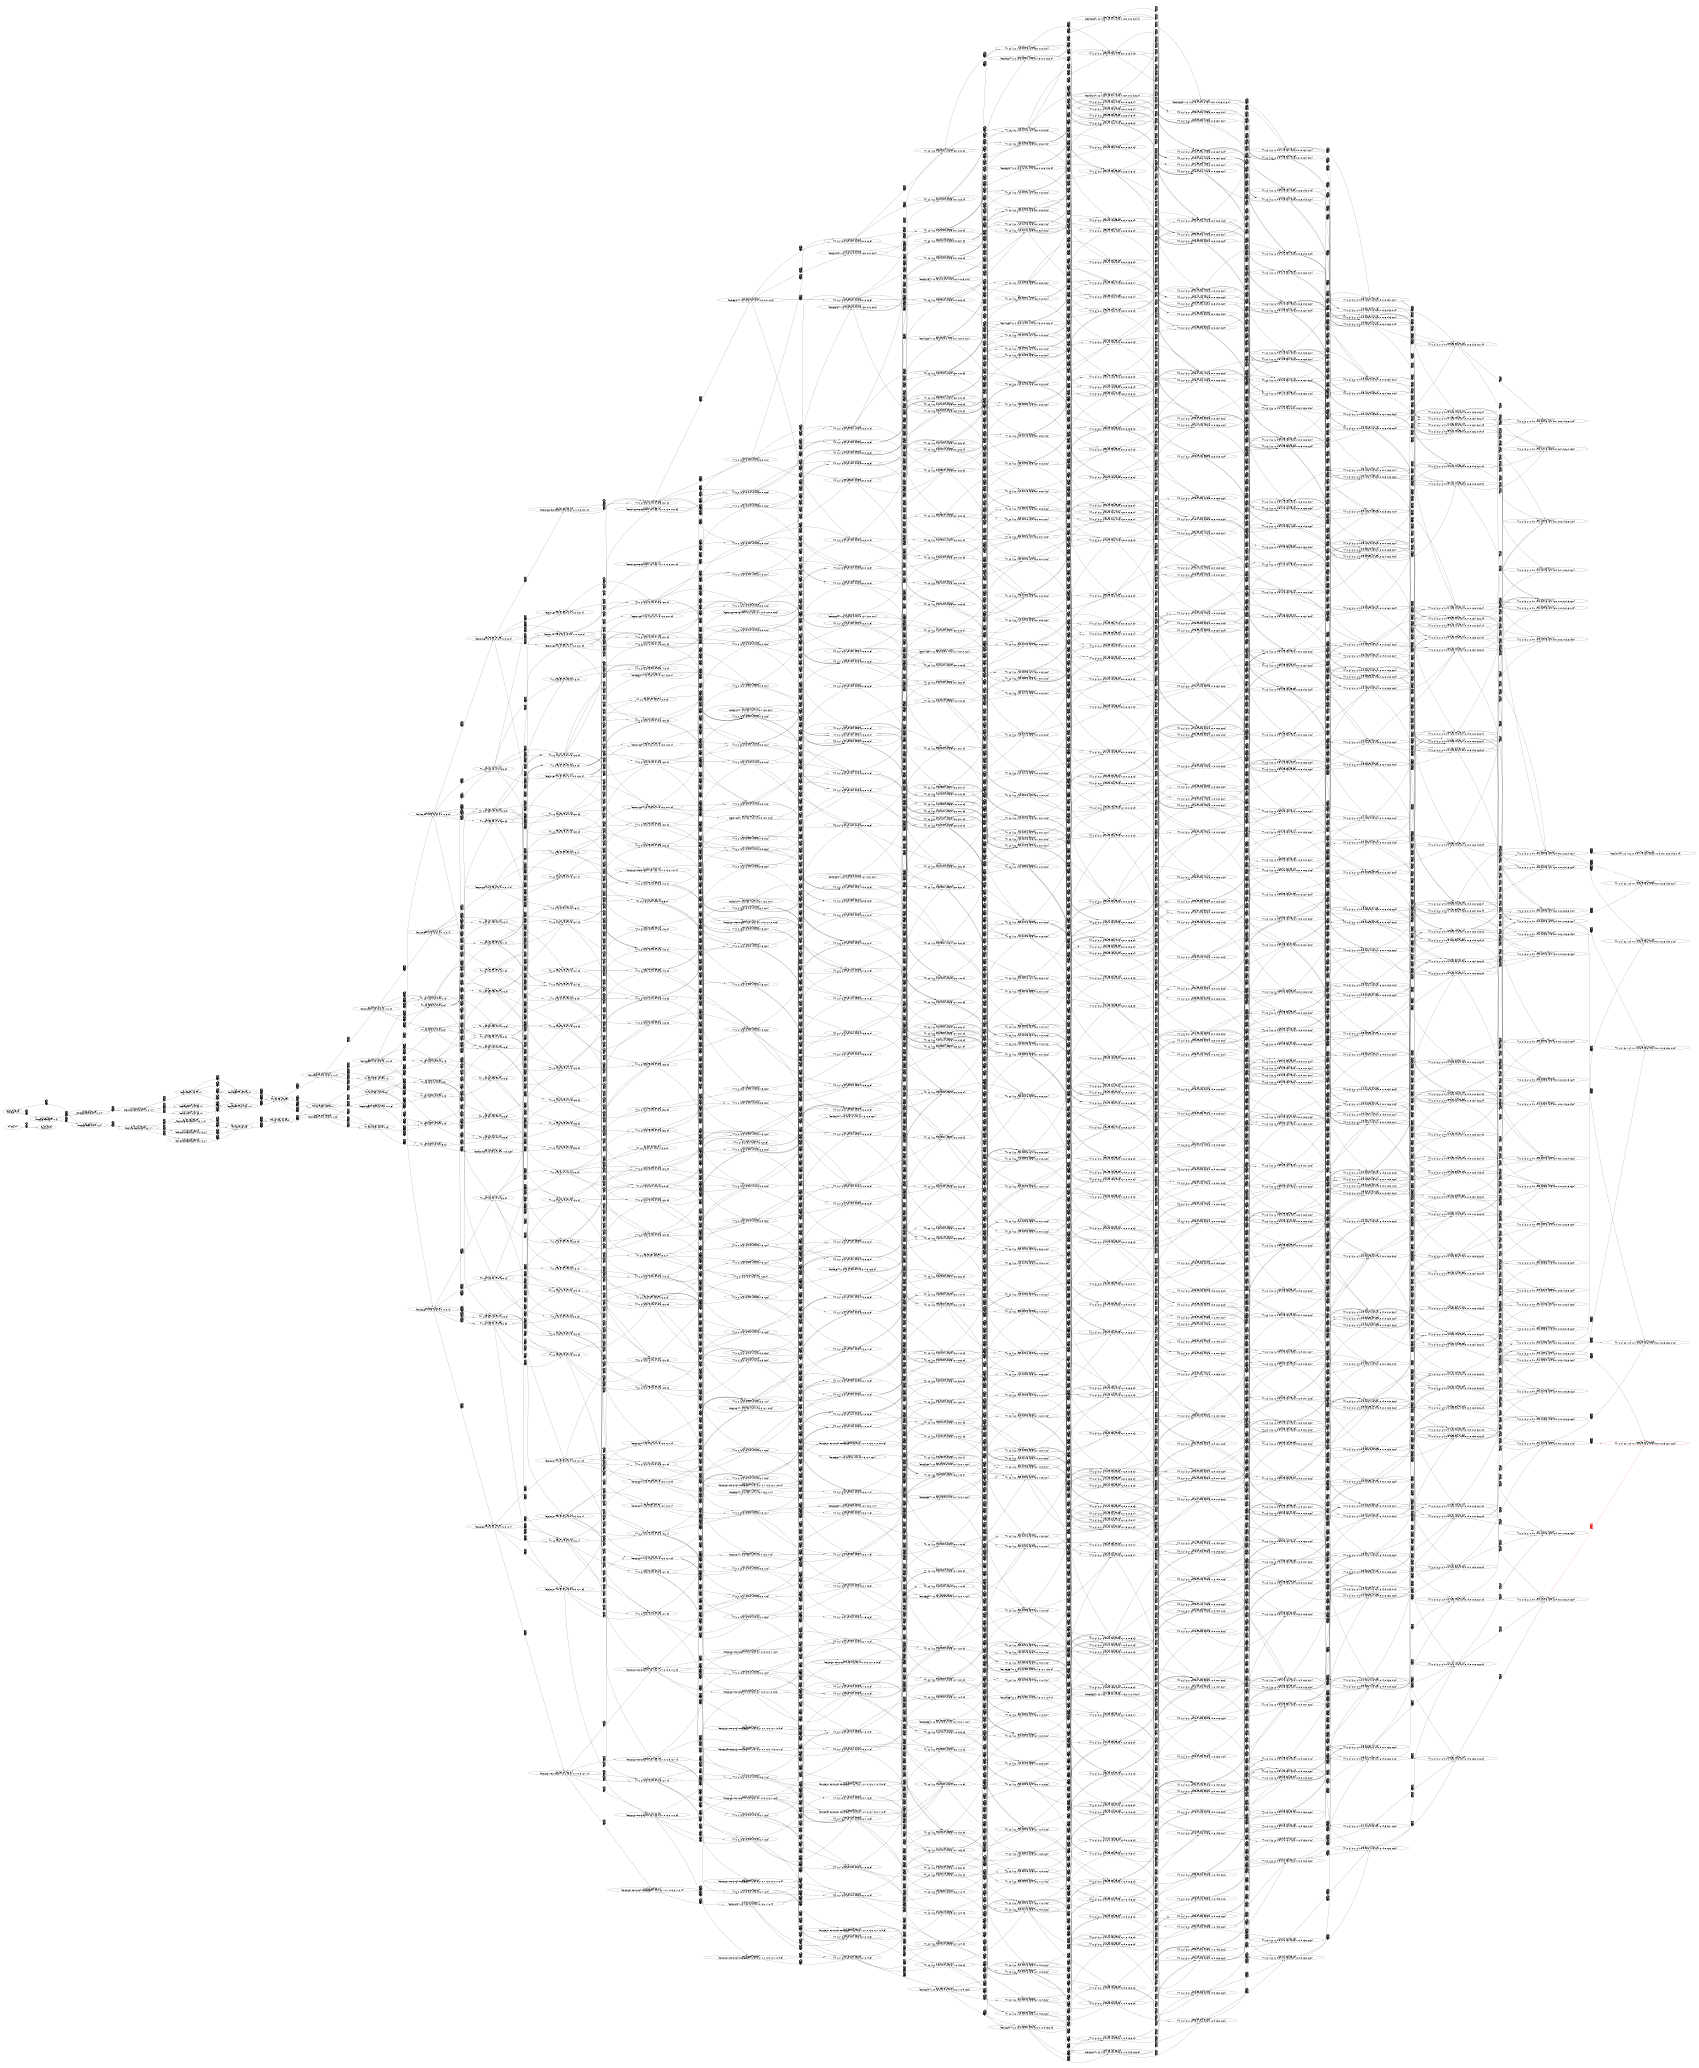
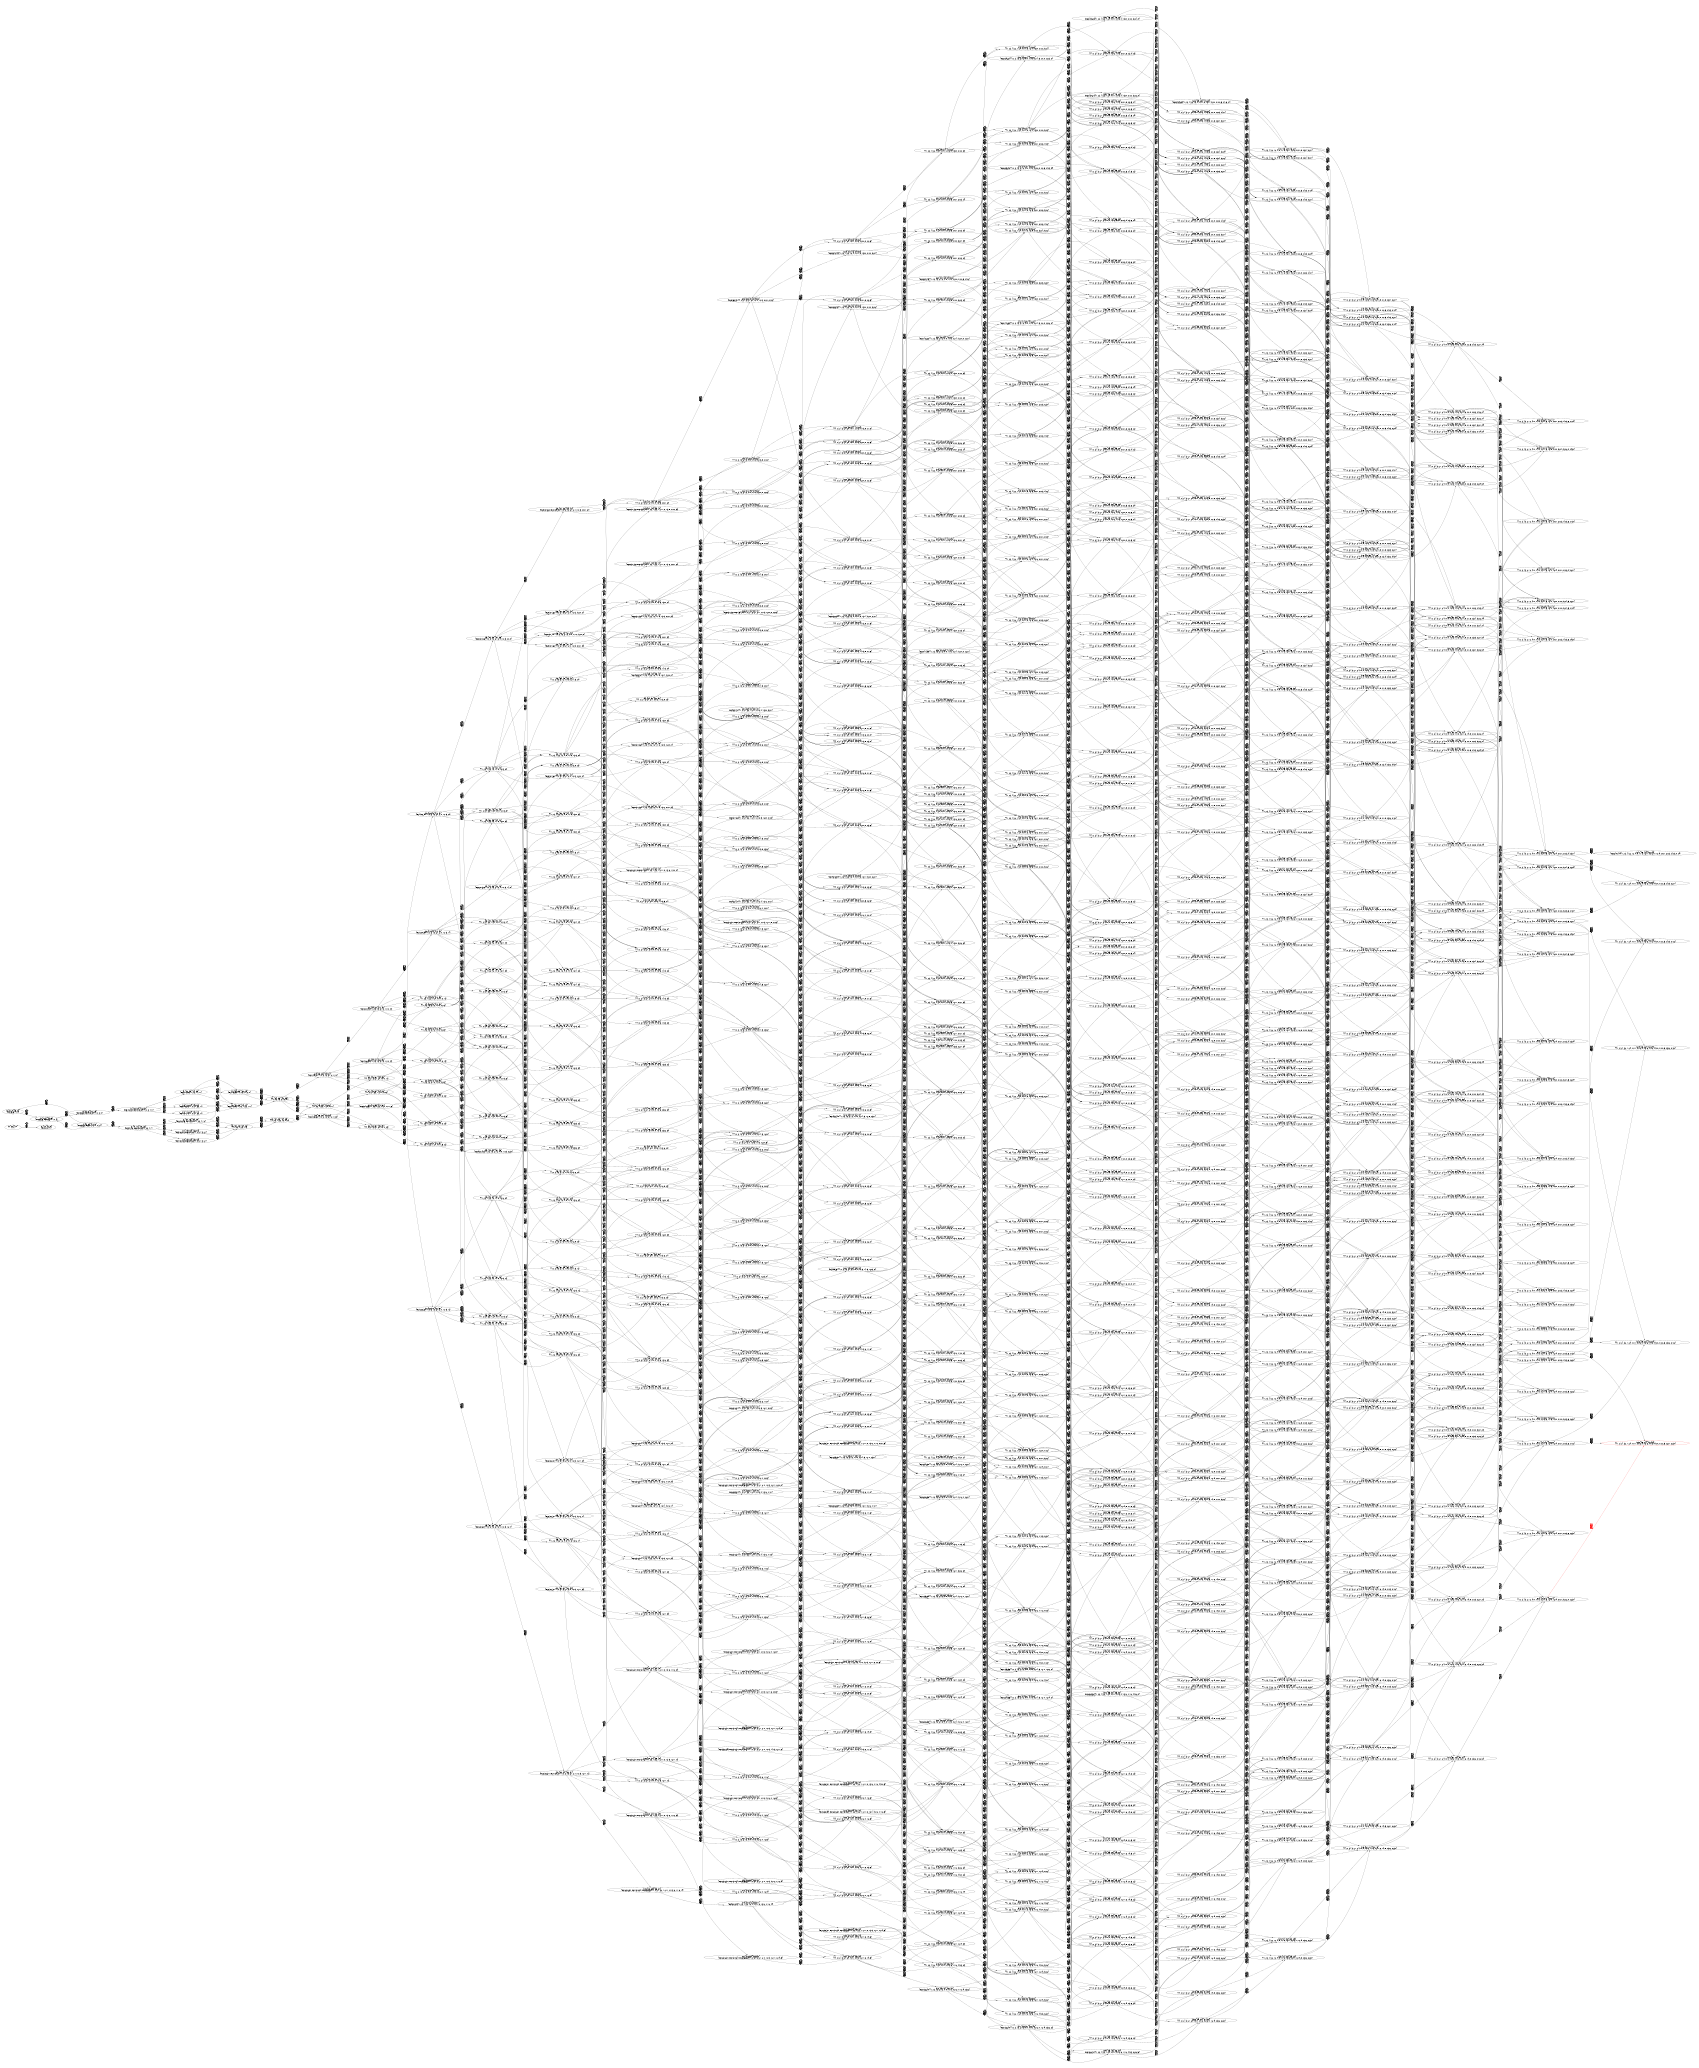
edge "S3: [26, 34] [53, 68] {T0J1:53-68, T0J2:26-34}{1, 2, 3}" -> "S4: [53, 68] [91, 116] {T0J1:53-68, T0J3:91-116}{1, 2, 3, 4}": reversed
